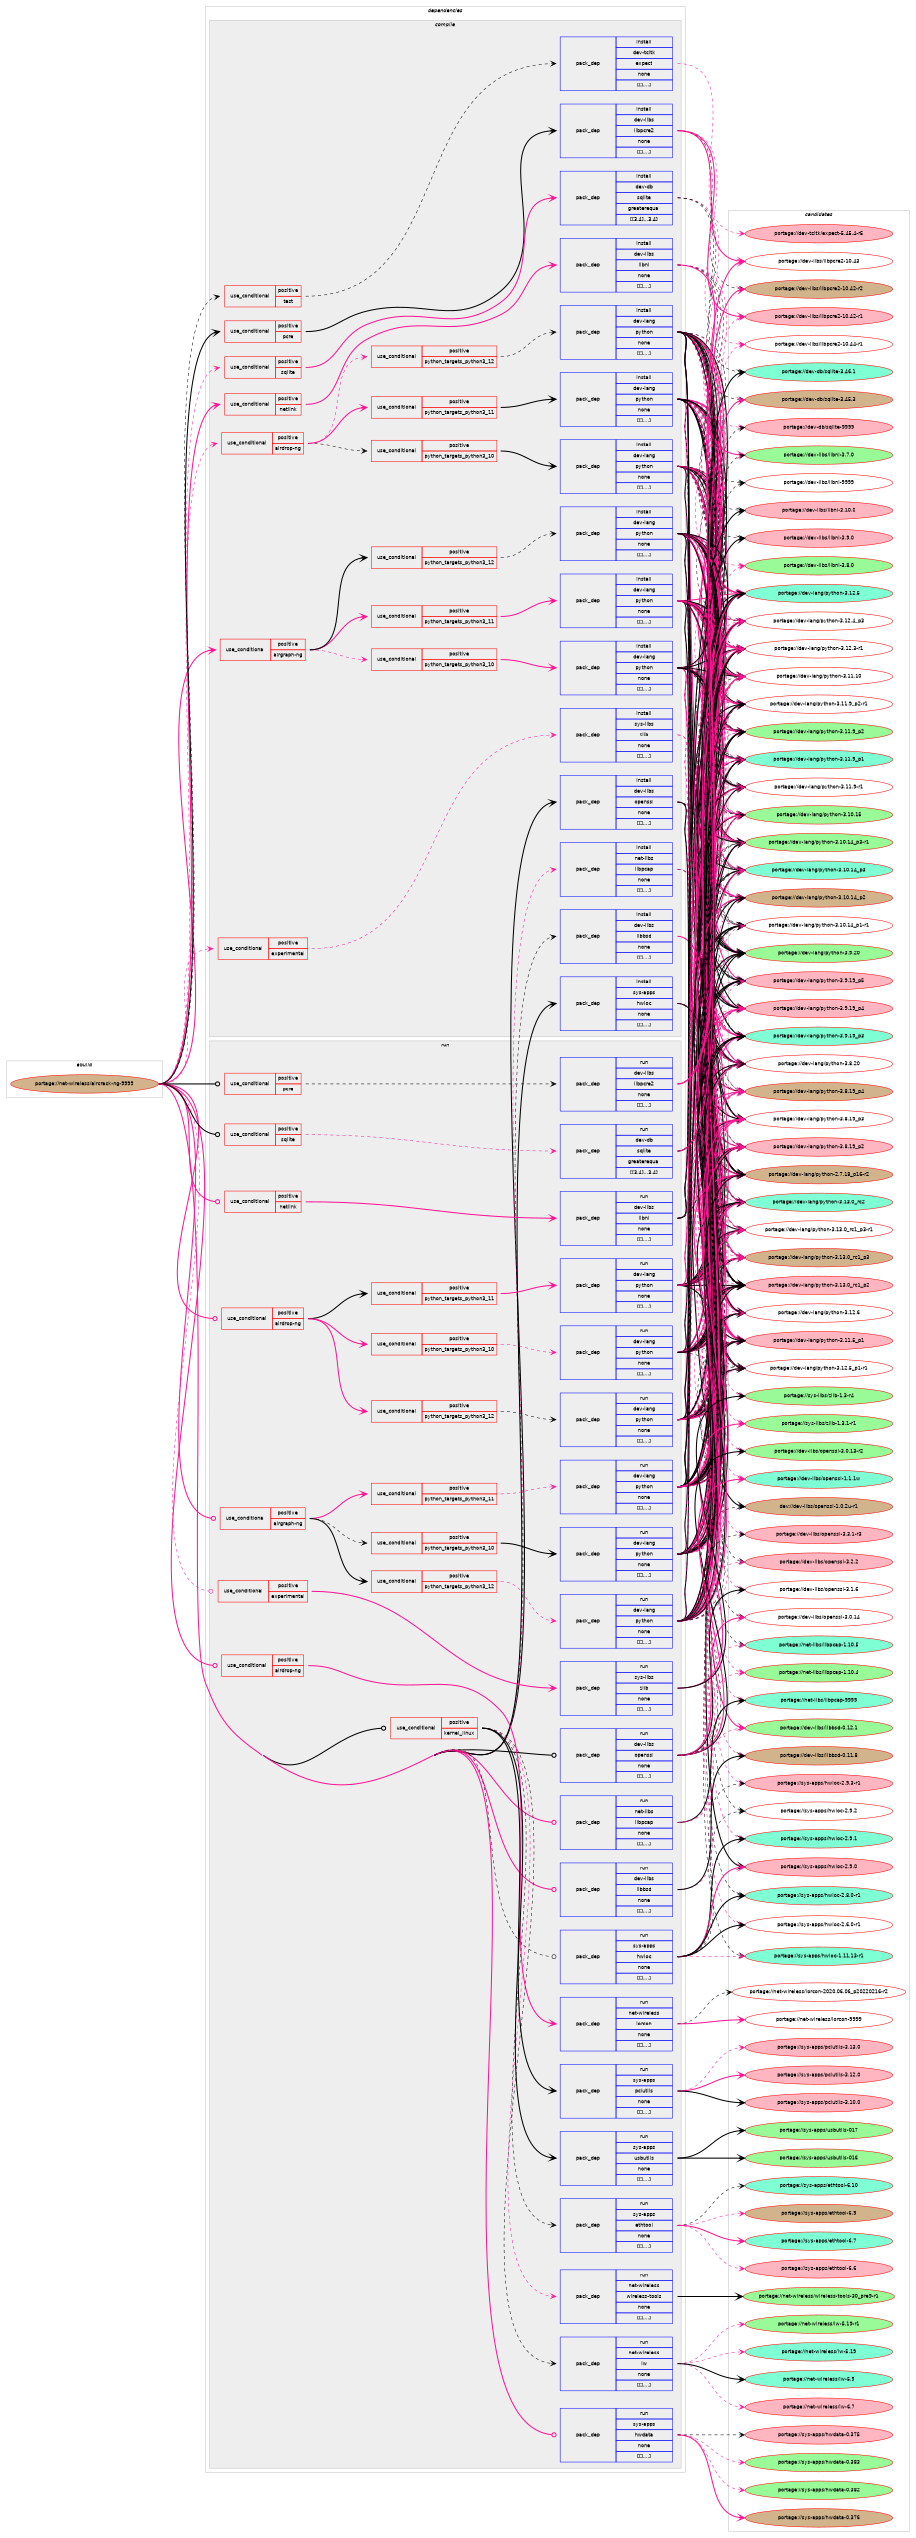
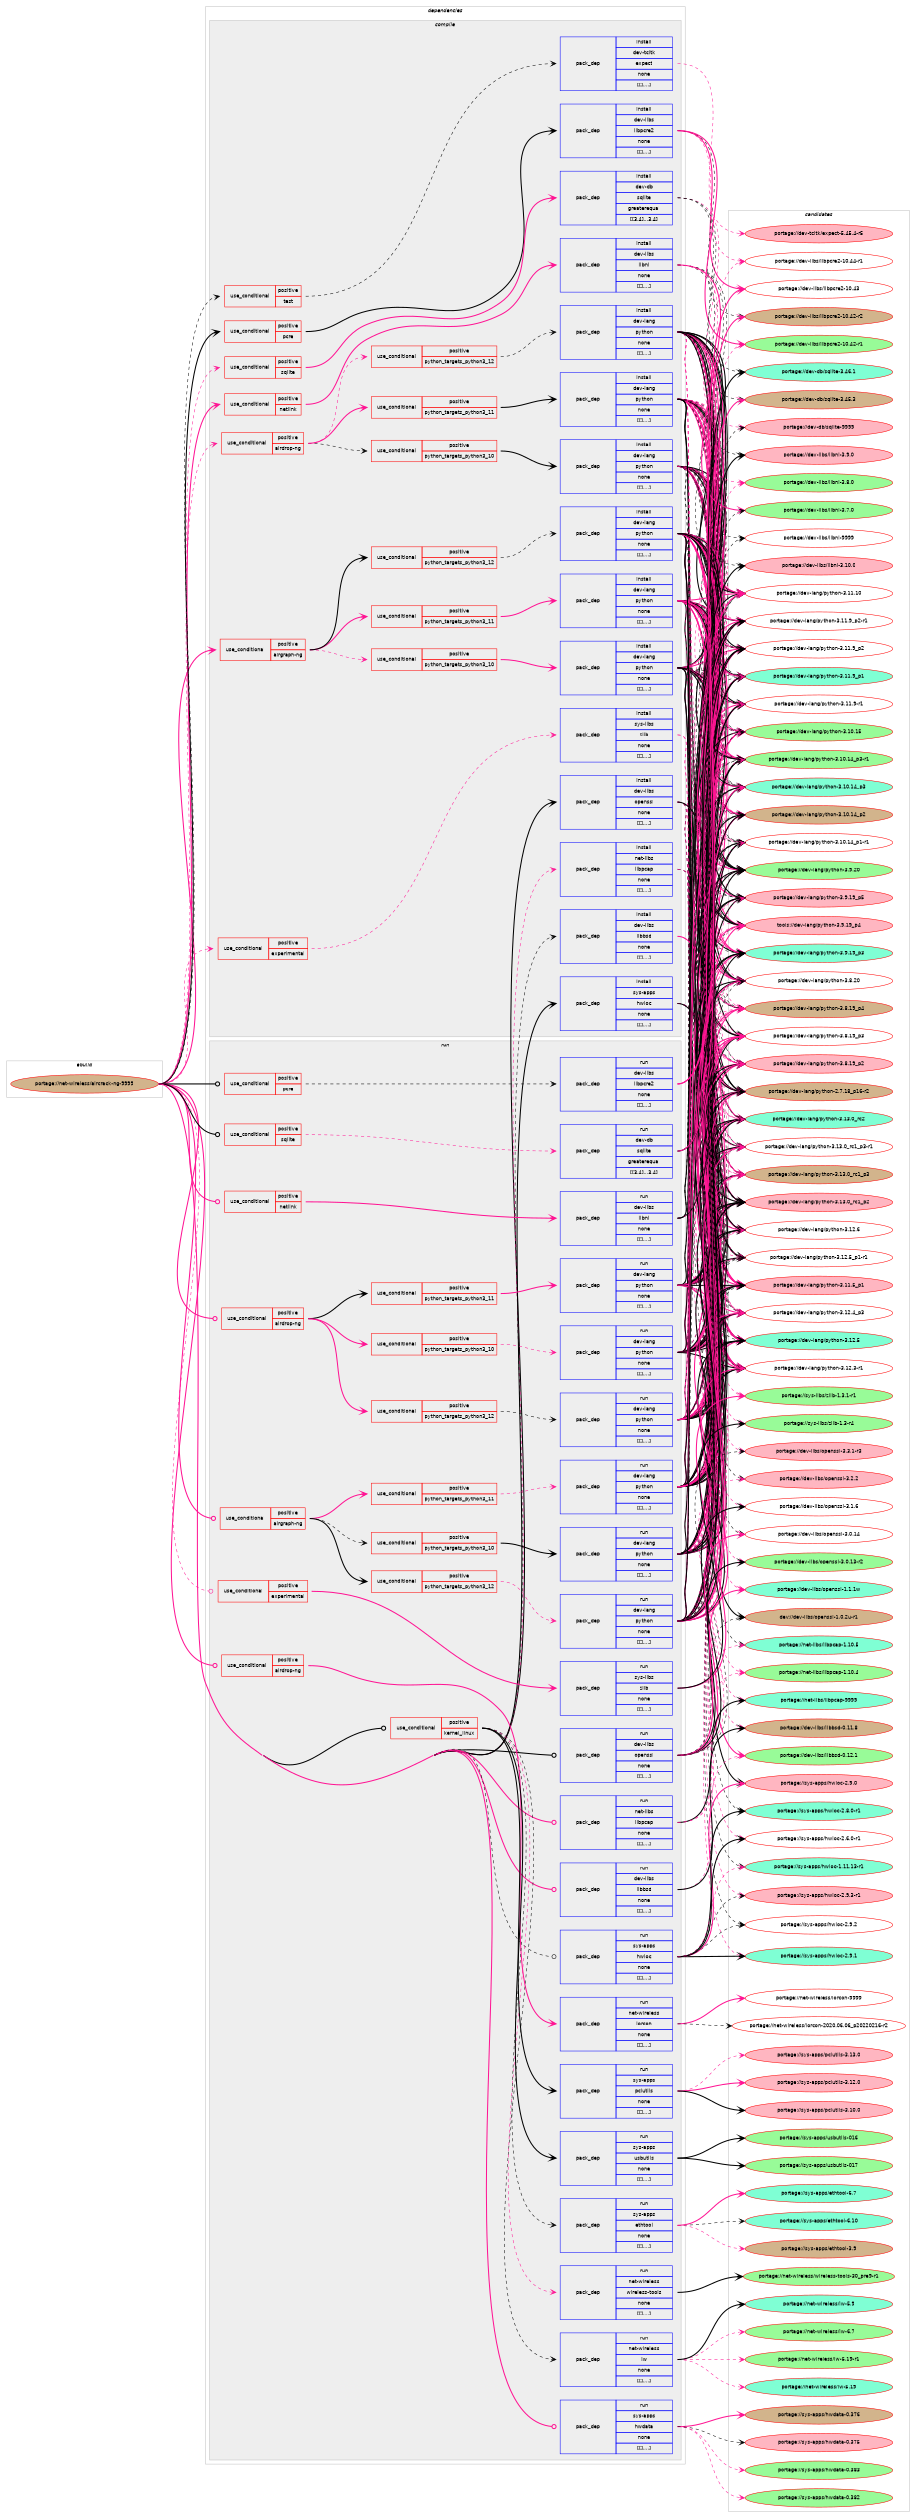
node "portage://dev-libs/libpcre2-10.42-r1": fillcolor lightpink -> palegreen
node "portage://dev-lang/python-3.11.9_p2": fillcolor palegreen -> white
node "portage://dev-lang/python-3.9.19_p4": label "portage://dev-lang/python-3.9.19_p4" -> "tools://dev-lang/python-3.9.19_p4"
node "portage://sys-apps/ethtool-6.9": label "portage://sys-apps/ethtool-6.9" -> "portage://sys-apps/ethtool-3.9"
node "portage://sys-apps/ethtool-6.6": removed
node "portage://net-wireless/iw-6.7": fillcolor lightpink -> palegreen
